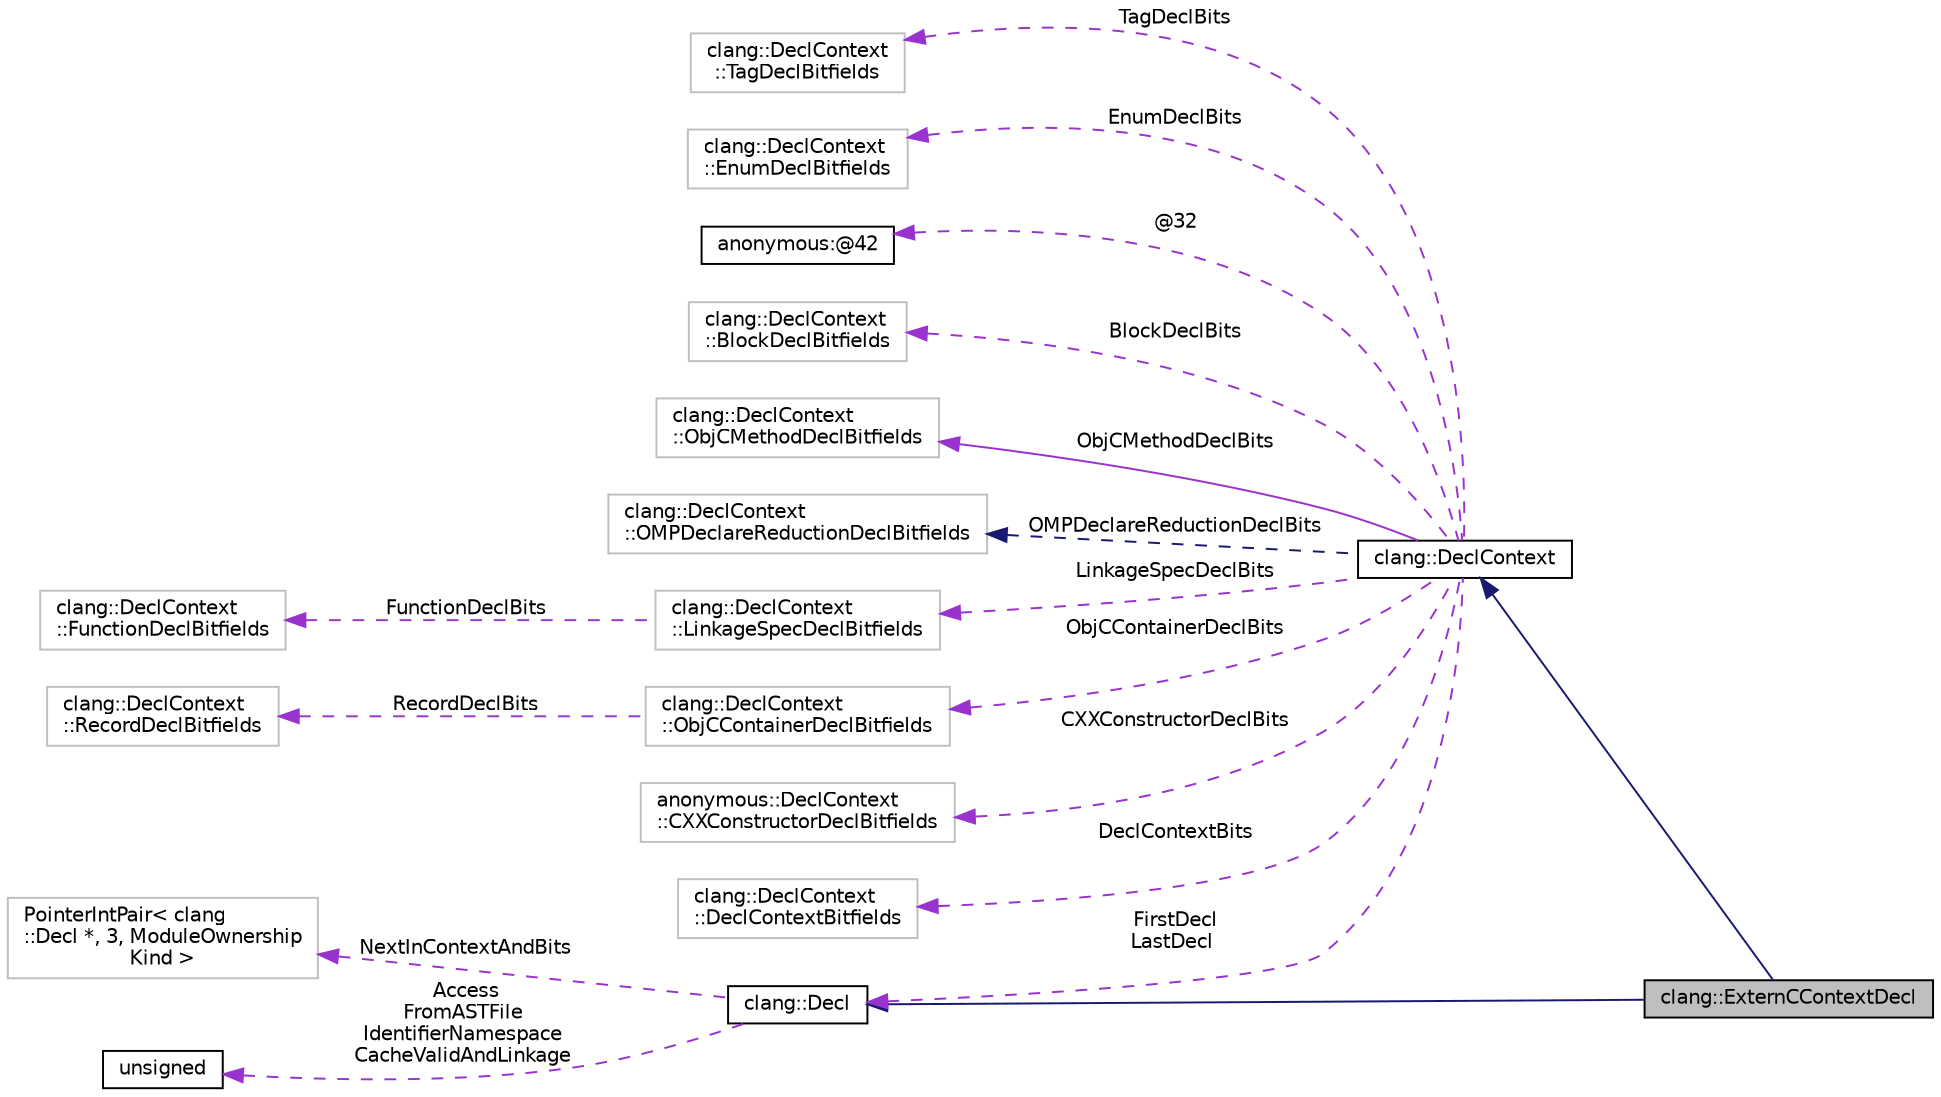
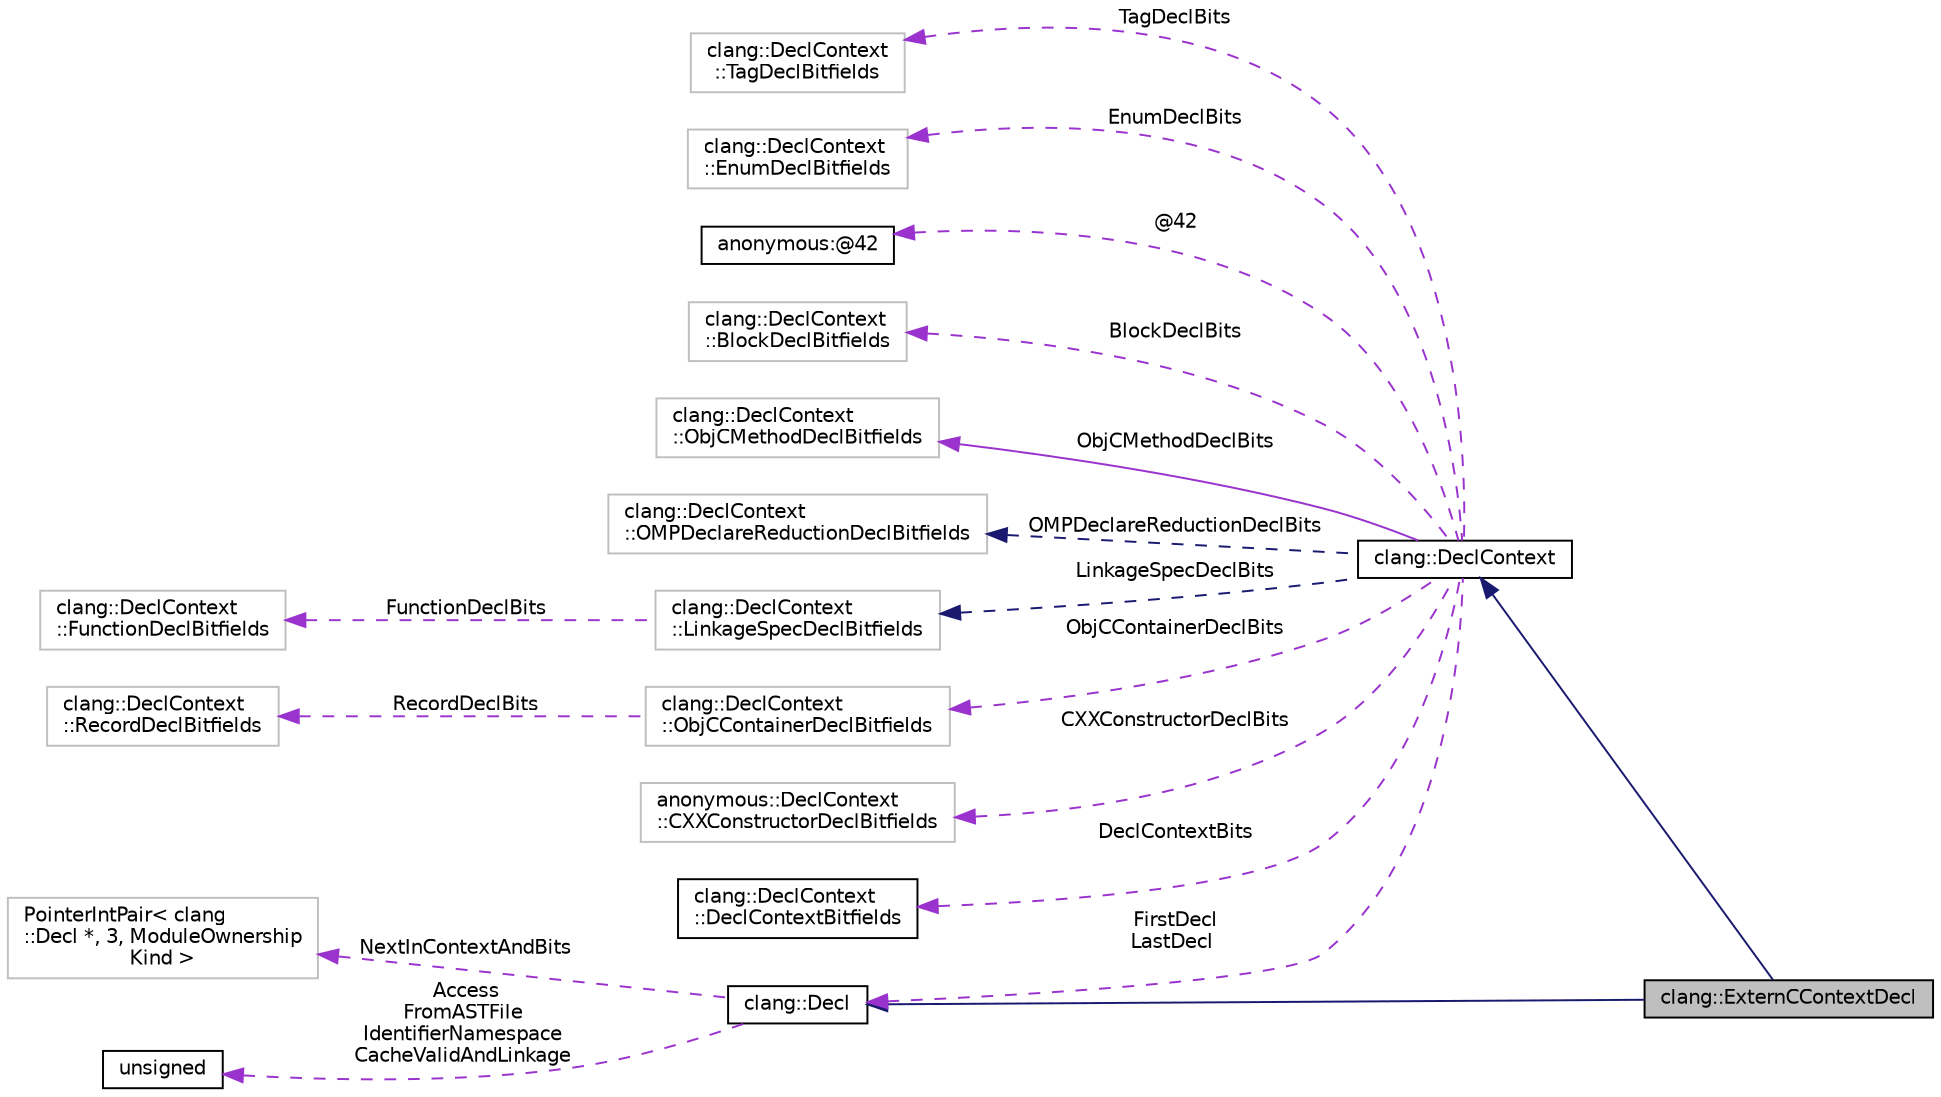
edge "clang::DeclContext" -> "anonymous:@42": label " @32" -> " @42"
edge "clang::DeclContext" -> "clang::DeclContext ::LinkageSpecDeclBitfields": color darkorchid3 -> midnightblue
node "clang::DeclContext ::DeclContextBitfields": color grey75 -> black
